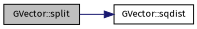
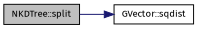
node "GVector::split": label "GVector::split" -> "NKDTree::split"
